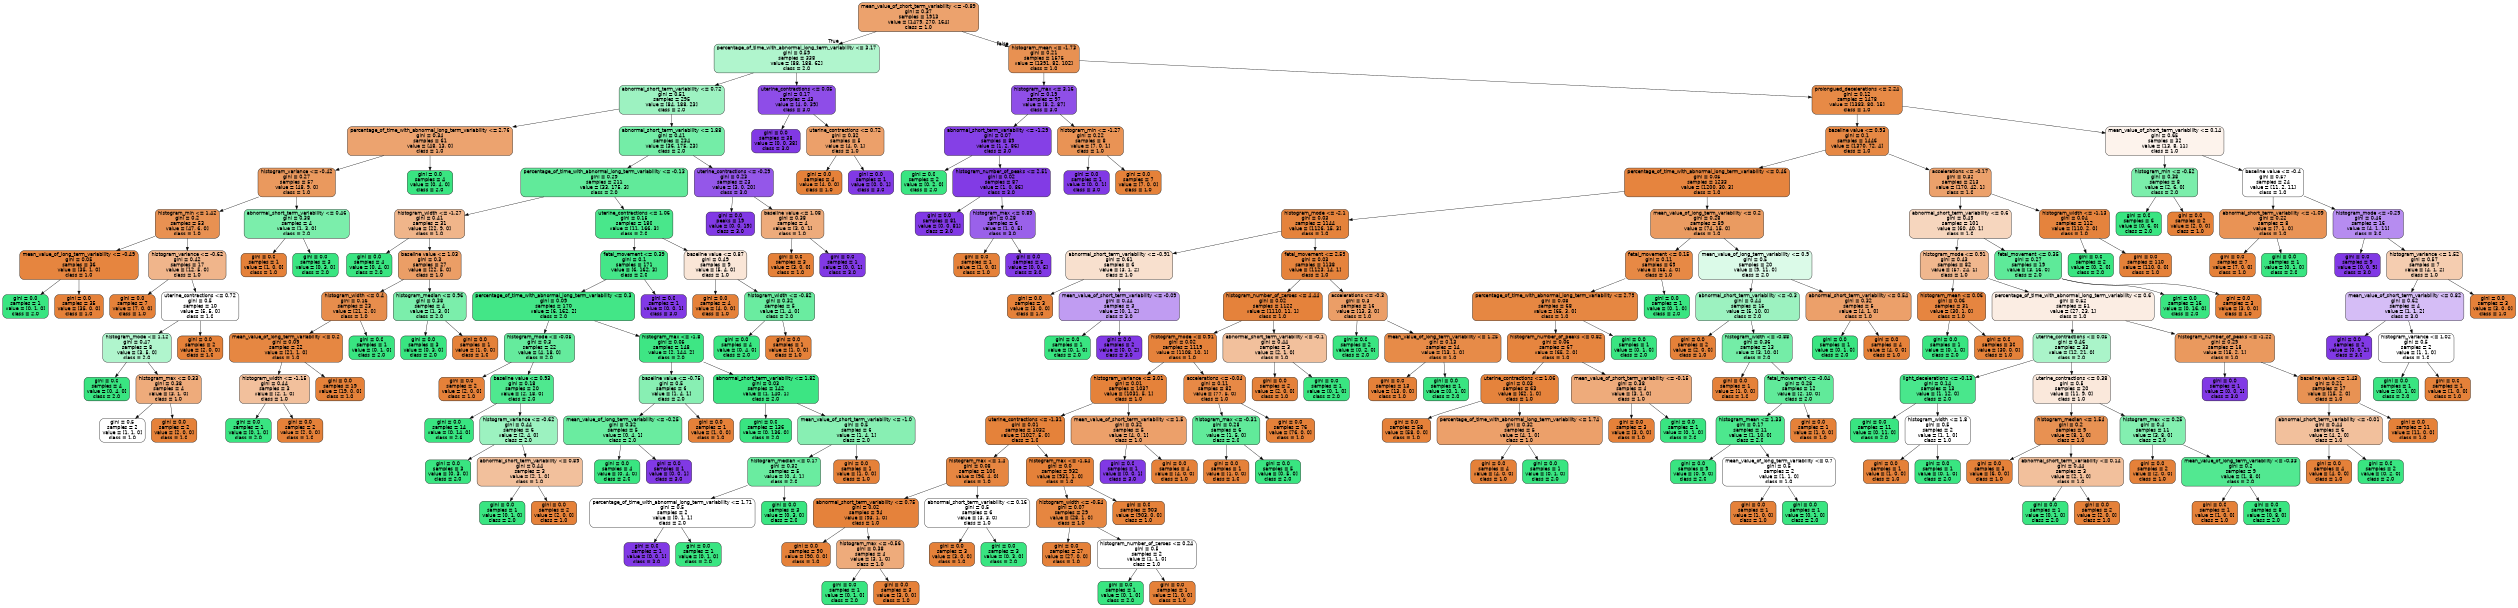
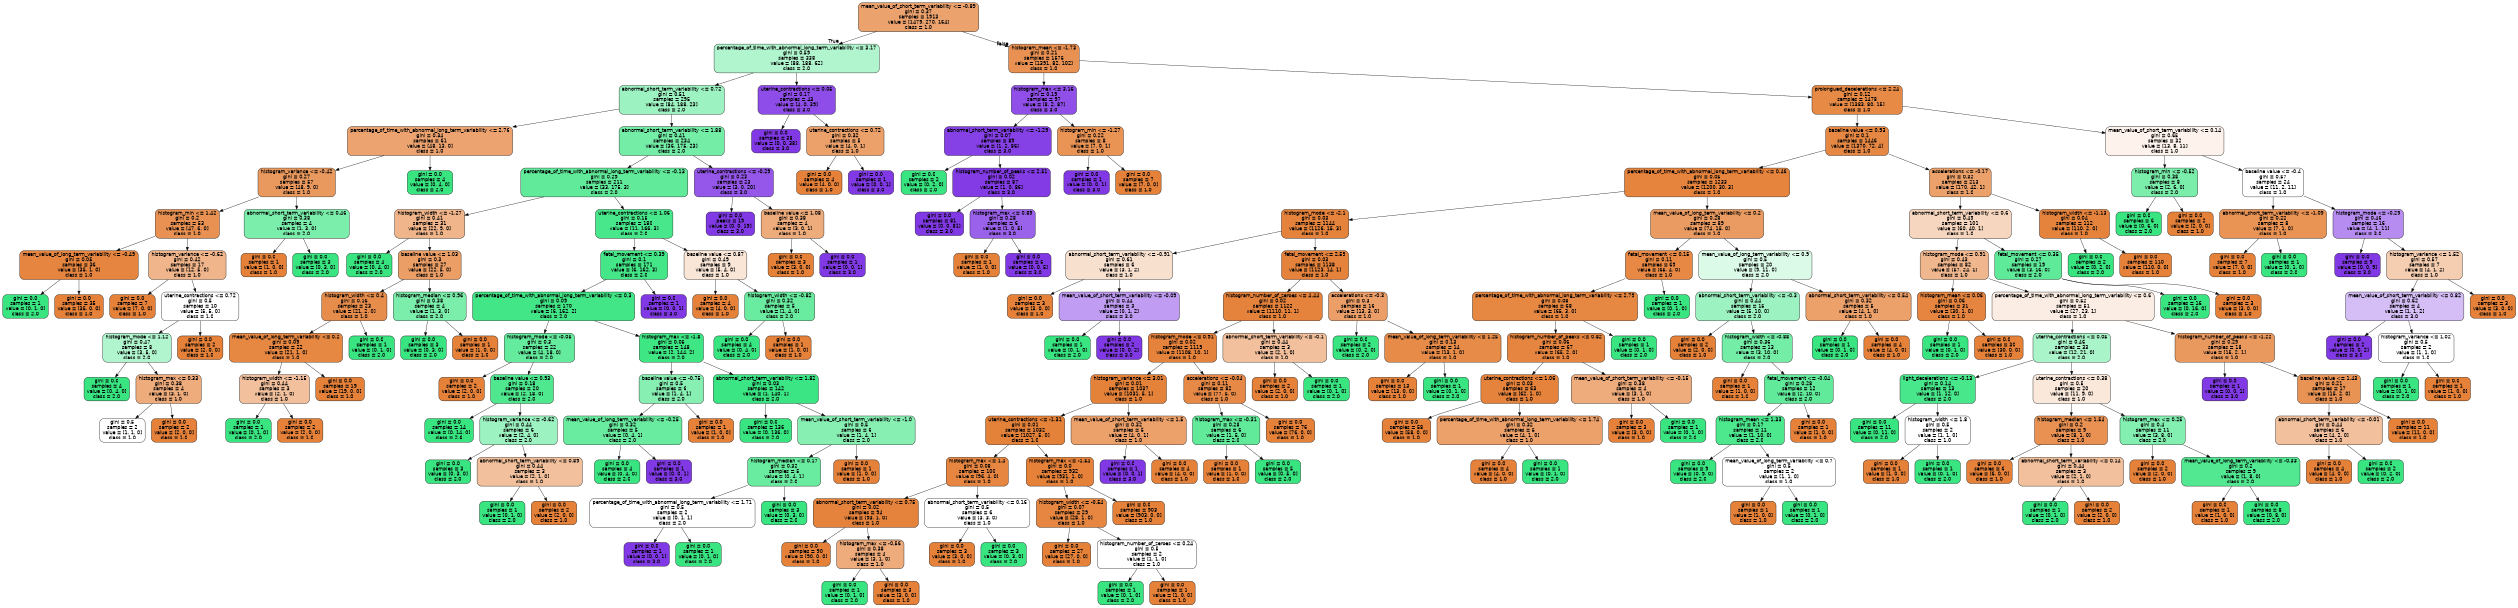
node "gini = 0.0 samples = 3 value = [6, 0, 0] class = 1.0": label "gini = 0.0 samples = 3 value = [6, 0, 0] class = 1.0" -> "gini = 0.0 samples = 6 value = [6, 0, 0] class = 1.0"
